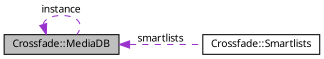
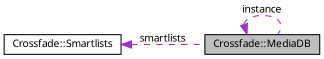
edge "Crossfade::Smartlists" -> "Crossfade::MediaDB": reversed
